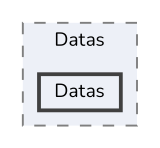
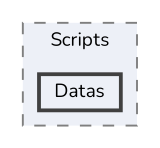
cluster "Datas": label "Datas" -> "Scripts"
